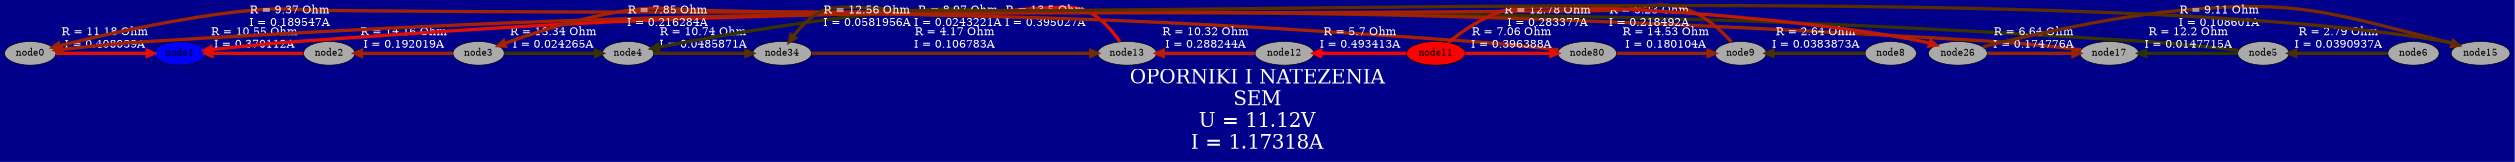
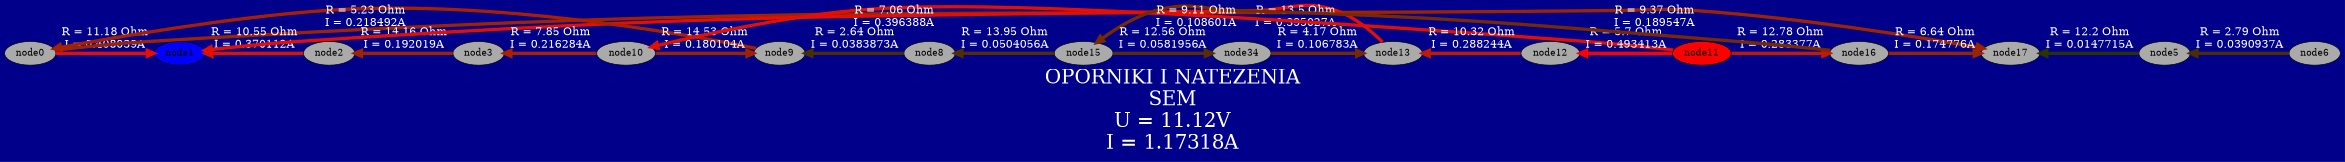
edge "node17" -> "node0": reversed
node "node4": removed
edge "node15" -> "node8": added, label "R = 13.95 Ohm I = 0.0504056A"
node "node80": label "node80" -> "node10"
node "node26": label "node26" -> "node16"
